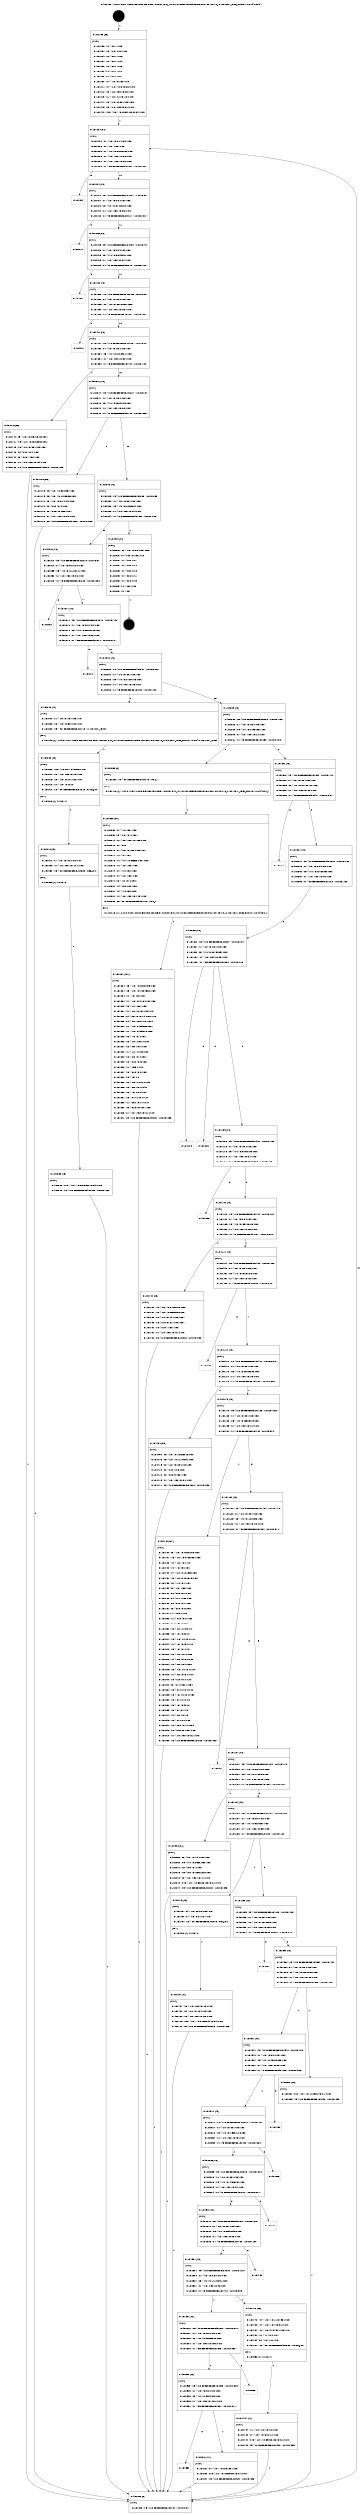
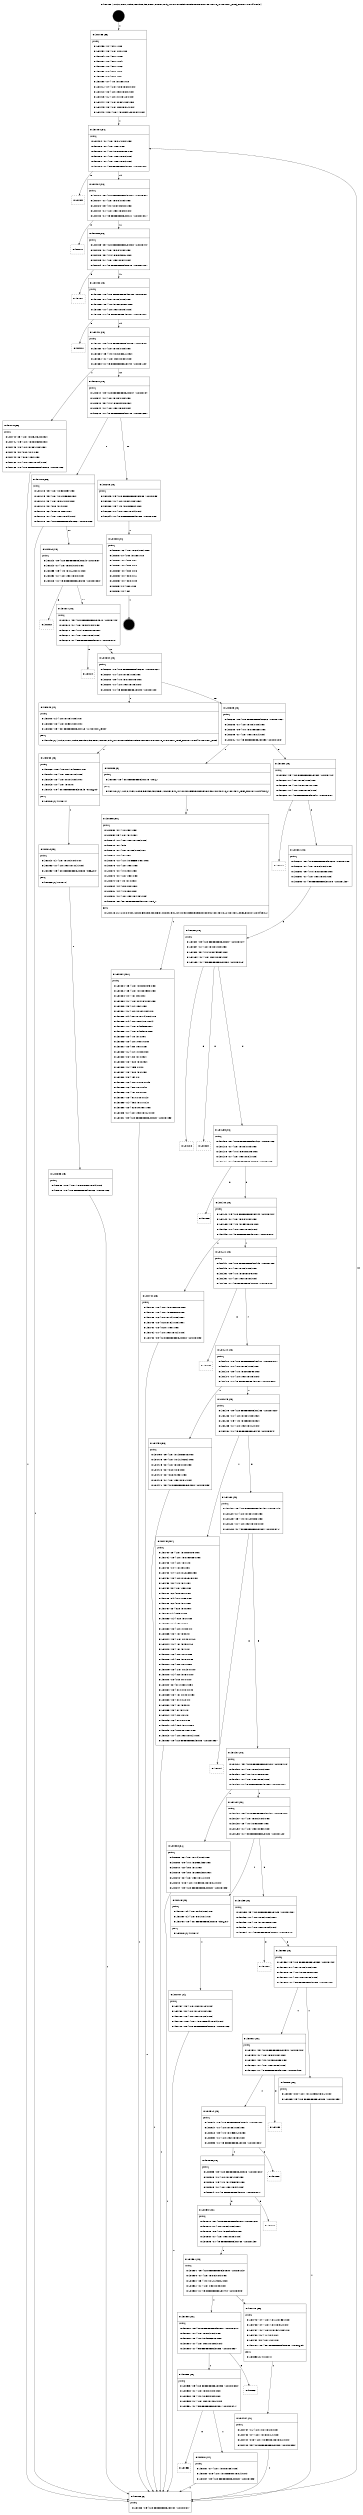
edge "0x40132e [28]" -> "0x40134a [28]": now "0x401610 [30]" -> "0x40134a [28]"
node "0x40173d": removed
